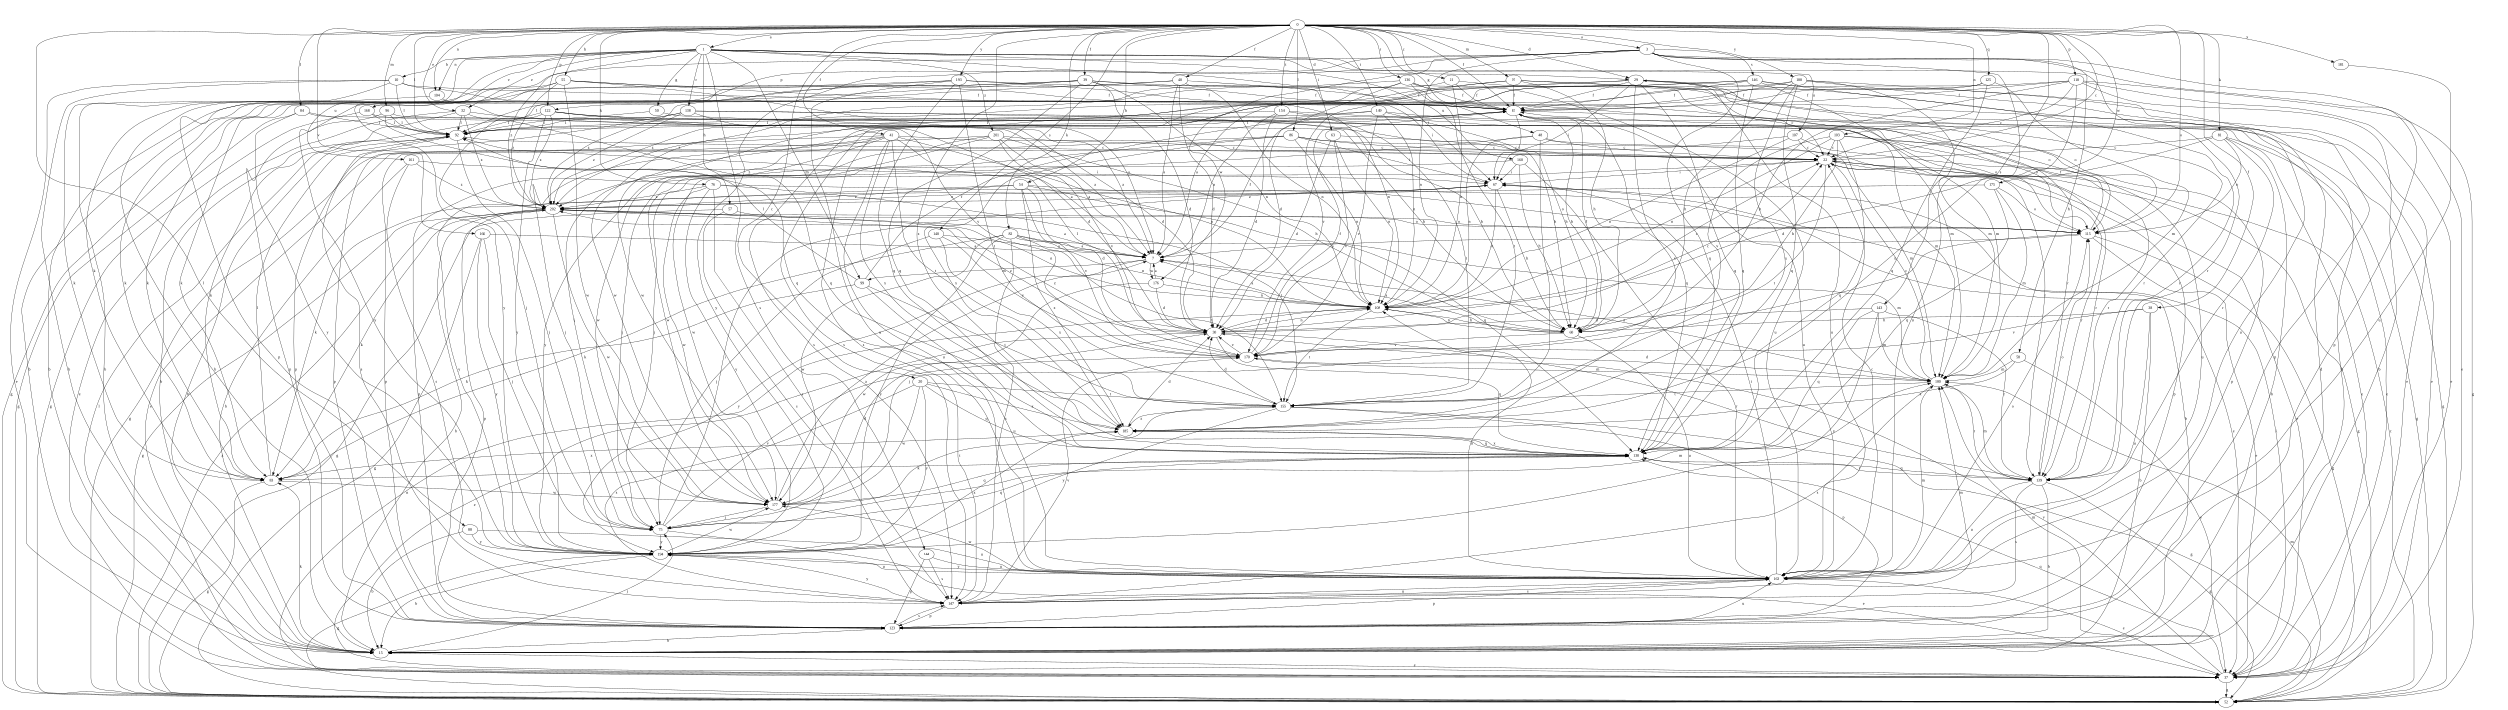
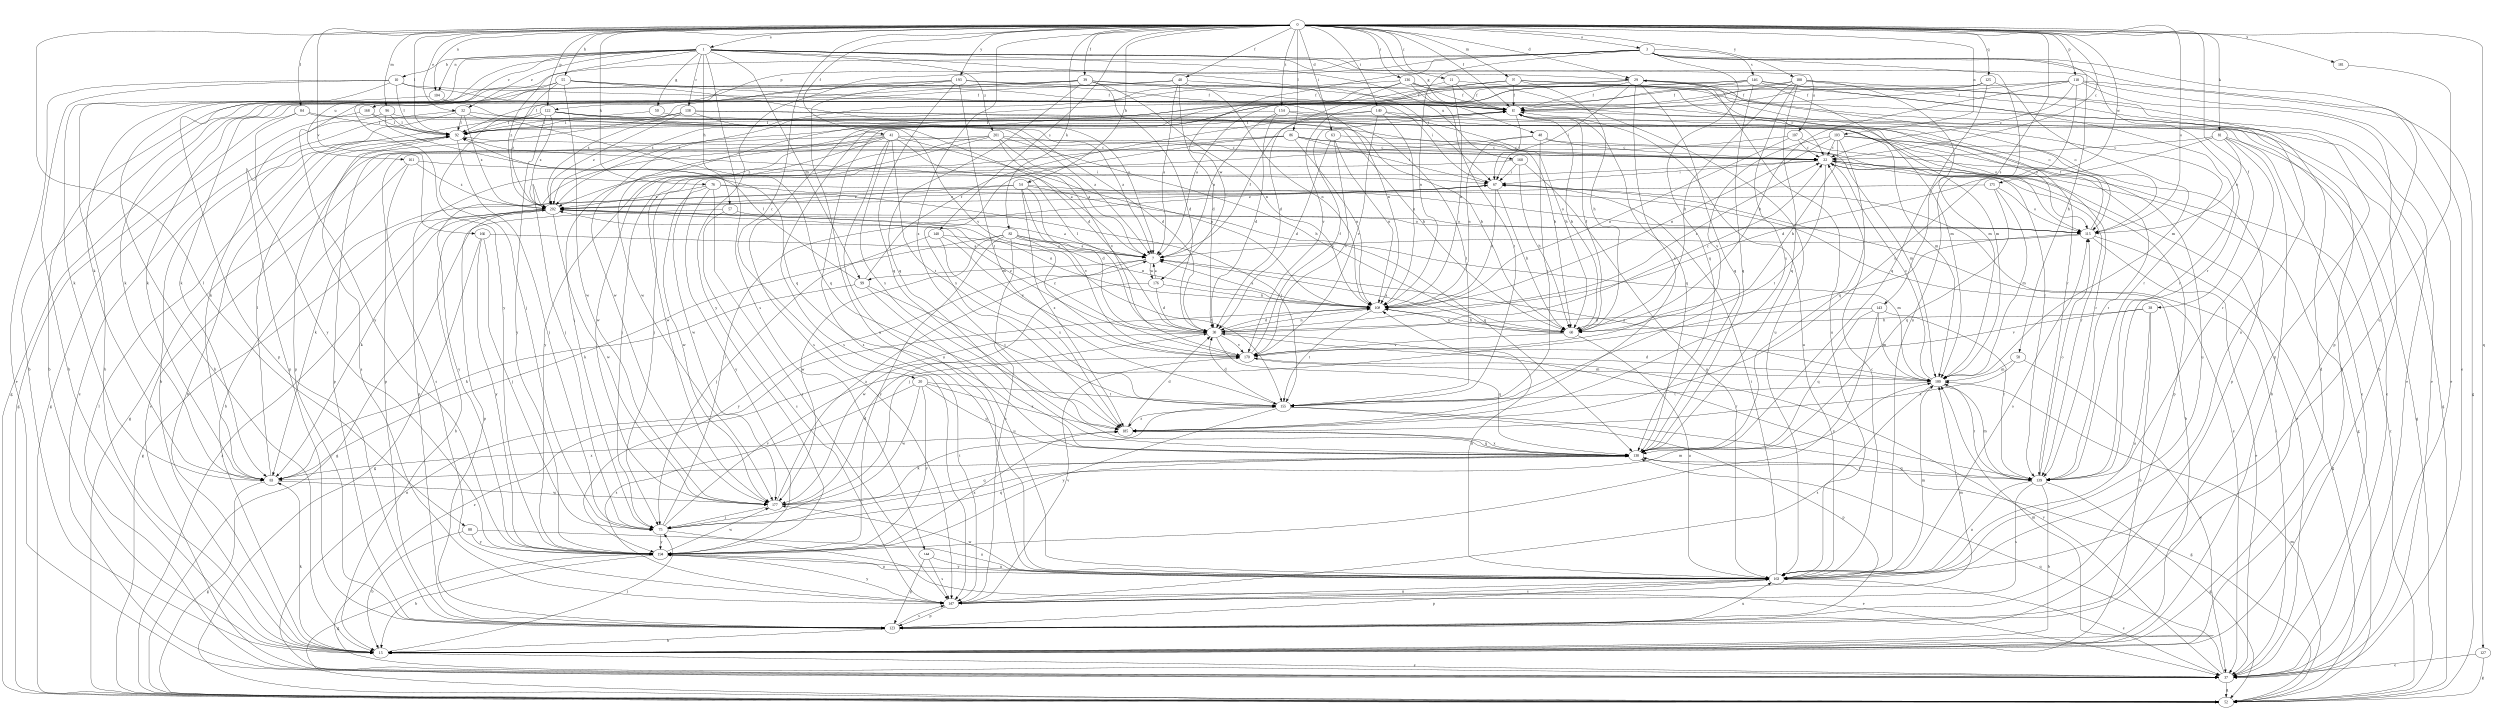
edge "170" -> "30": reversed
node "127": added
